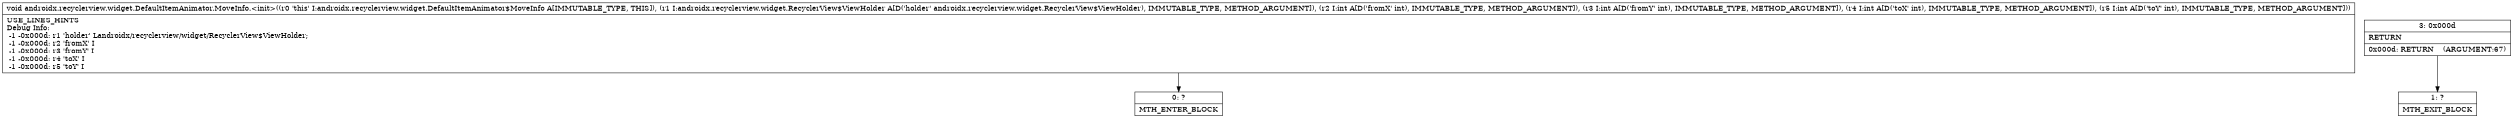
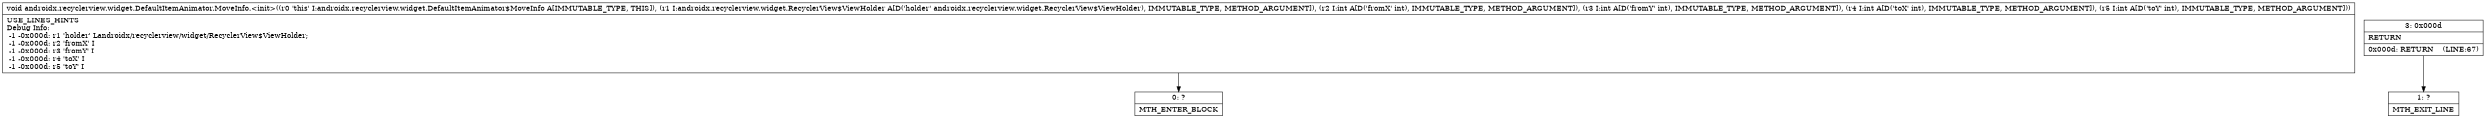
node "3: 0x000d": text "0x000d: RETURN    (ARGUMENT:67)" -> "0x000d: RETURN    (LINE:67)"
node "1: ?": text "MTH_EXIT_BLOCK" -> "MTH_EXIT_LINE"
